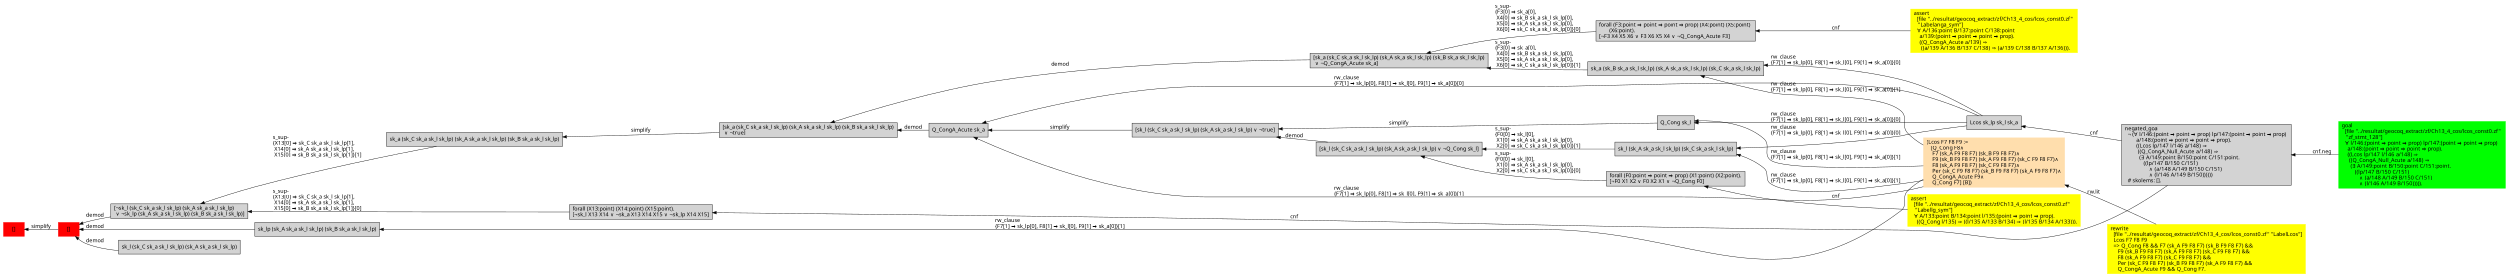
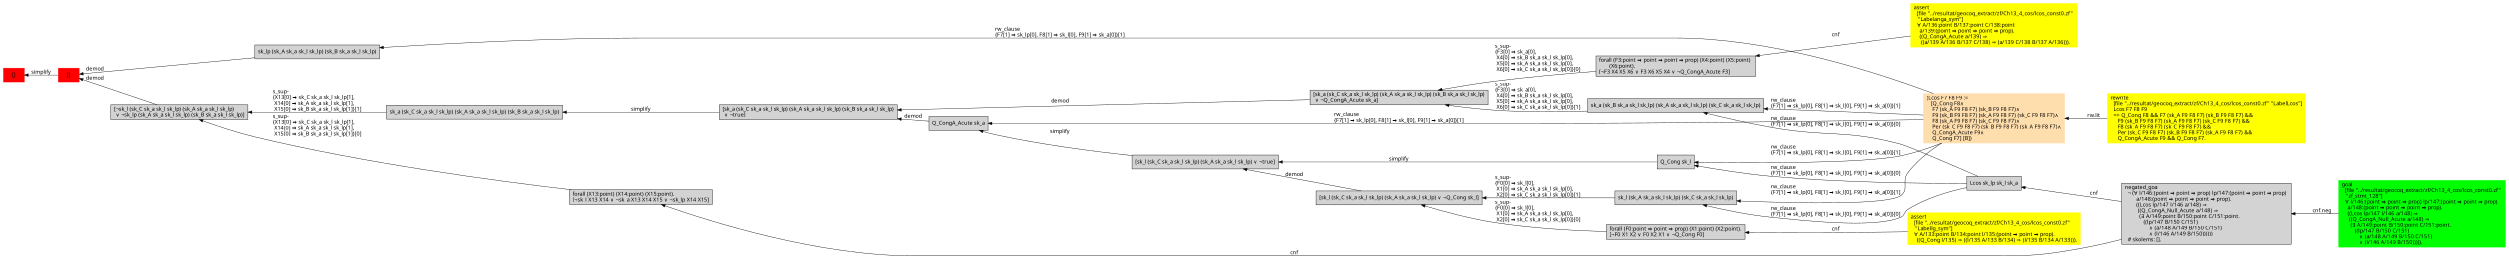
edge "Lcos sk_lp sk_l sk_a" -> "Q_CongA_Acute sk_a": removed, label "rw_clause {F7[1] → sk_lp[0], F8[1] → sk_l[0], F9[1] → sk_a[0]}[0]"
node "sk_l (sk_C sk_a sk_l sk_lp) (sk_A sk_a sk_l sk_lp)": removed
